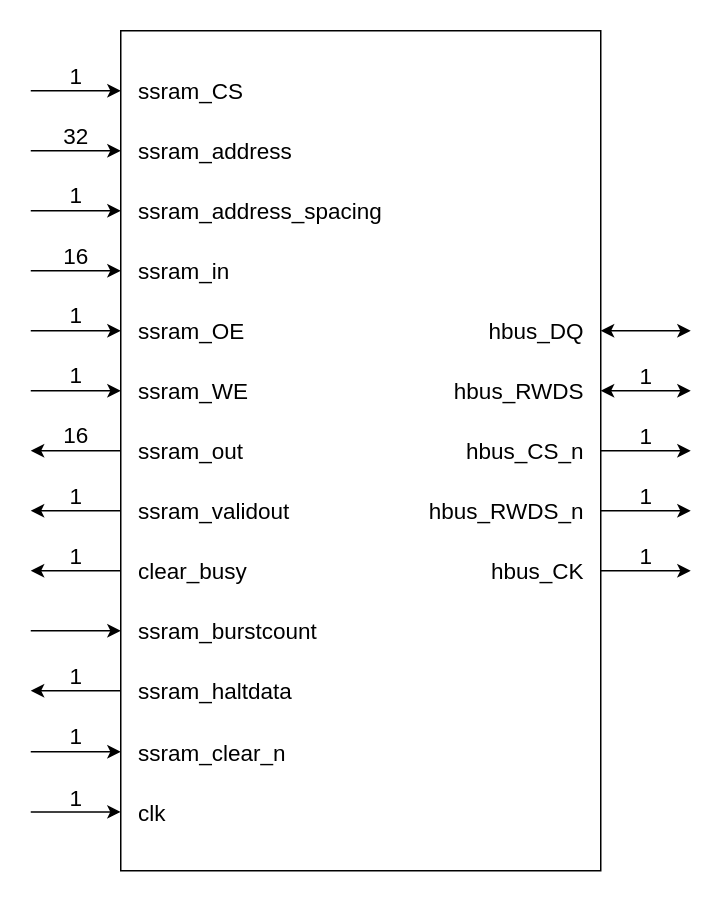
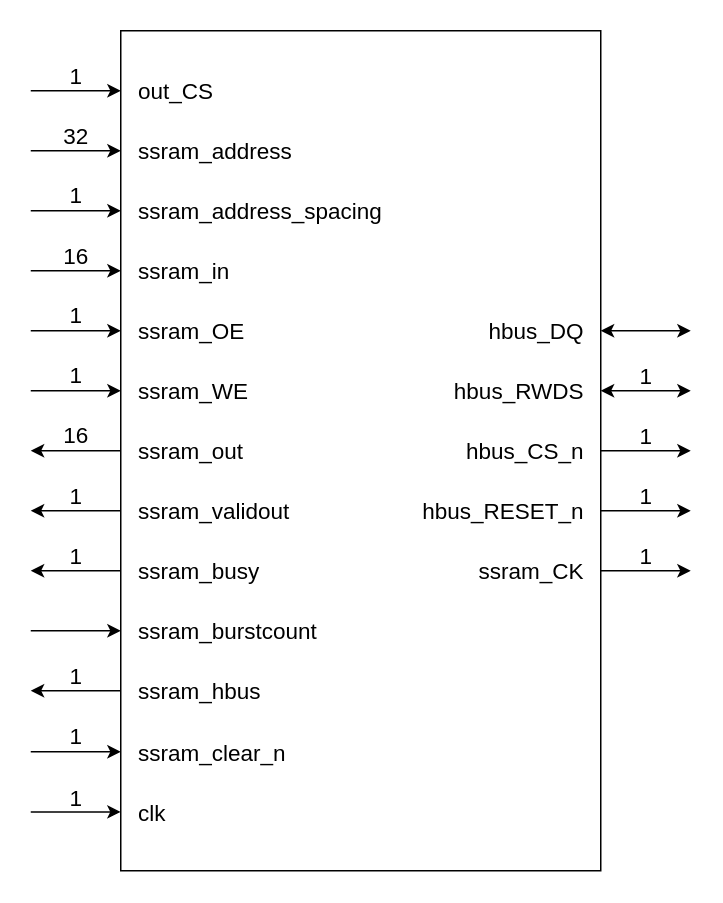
node "ssram_CS": label "ssram_CS" -> "out_CS"
node "hbus_RWDS_n": label "hbus_RWDS_n" -> "hbus_RESET_n"
node "clear_busy": label "clear_busy" -> "ssram_busy"
node "hbus_CK": label "hbus_CK" -> "ssram_CK"
node "ssram_haltdata": label "ssram_haltdata" -> "ssram_hbus"
